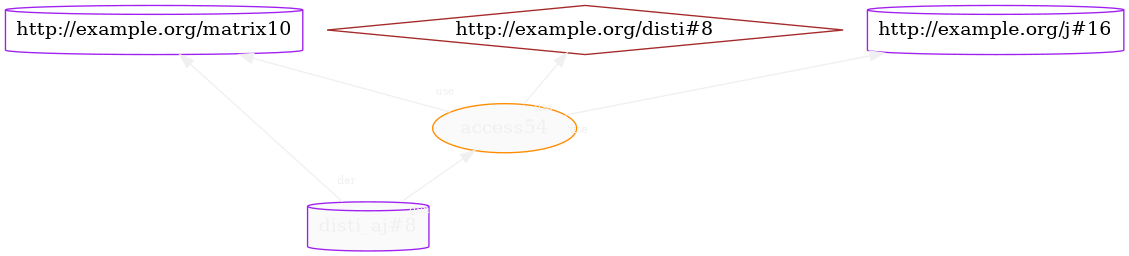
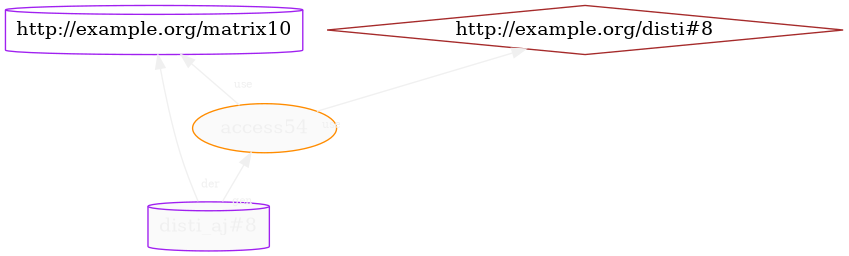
node "http://example.org/j#16": removed
